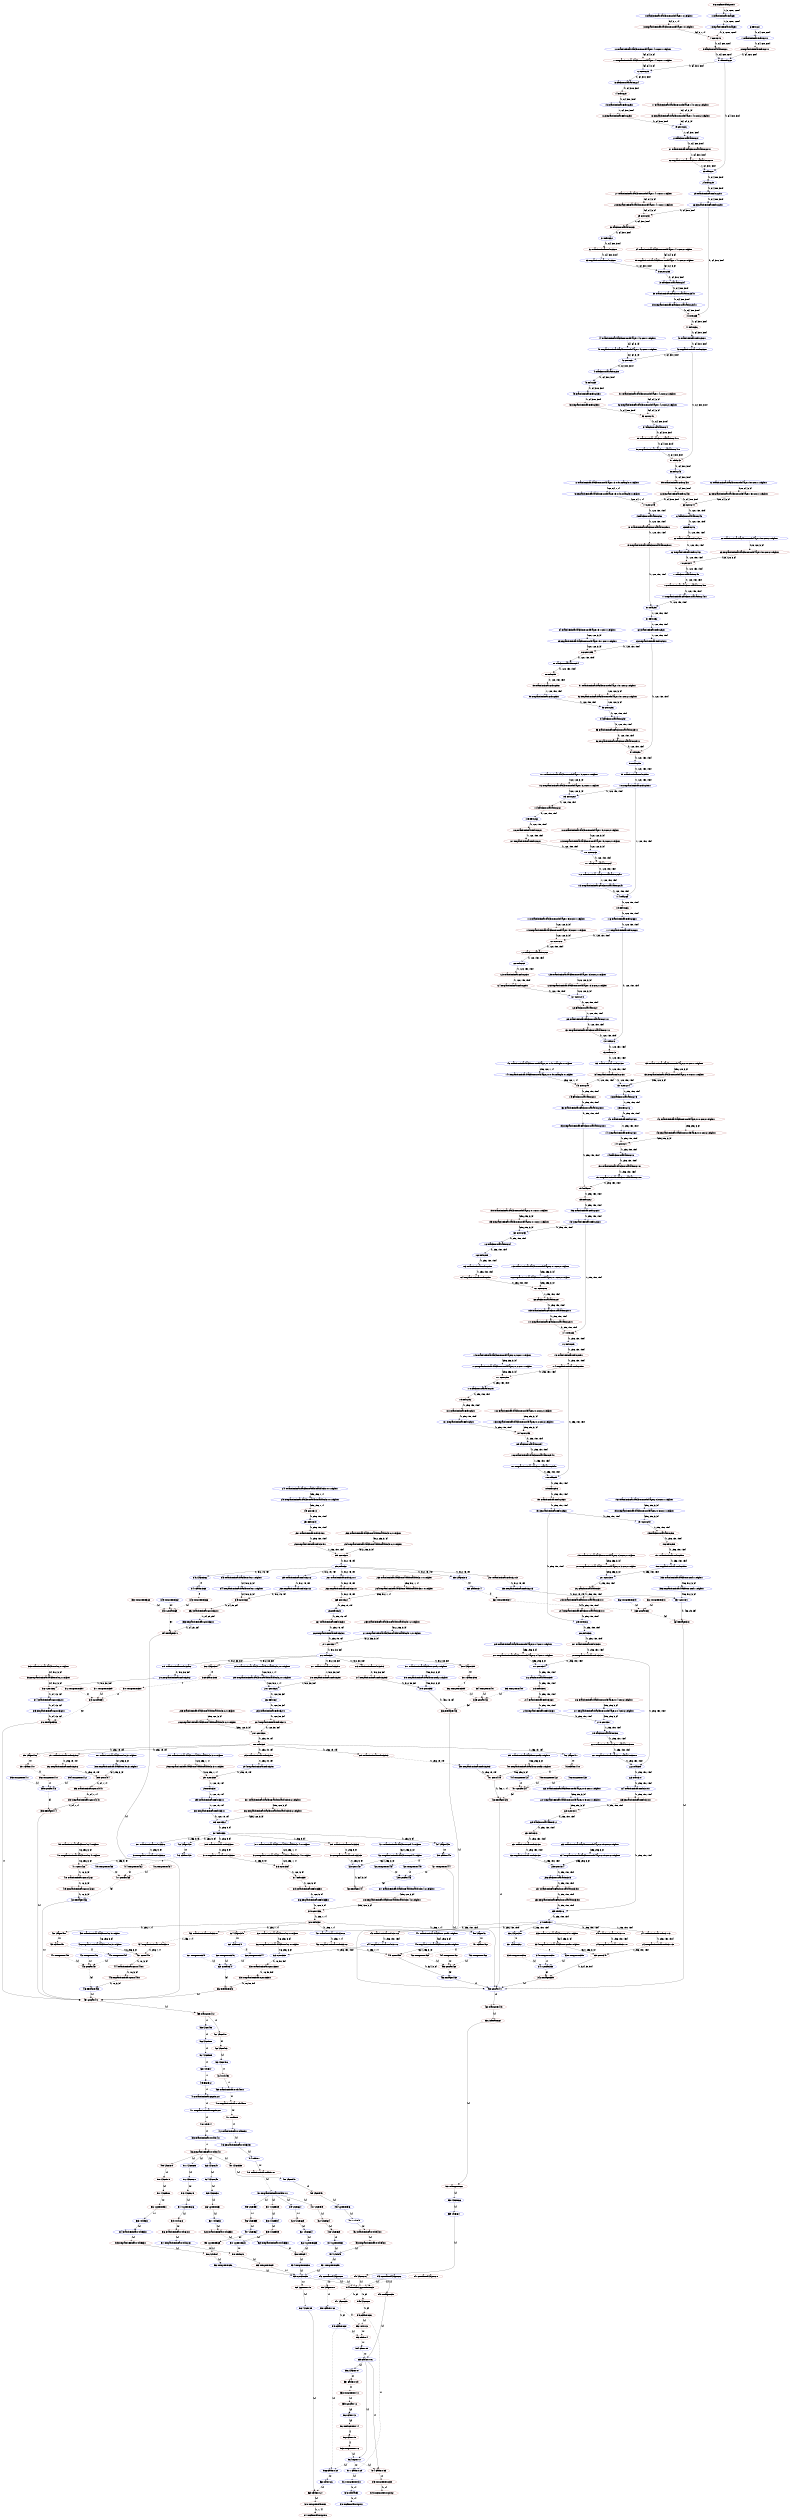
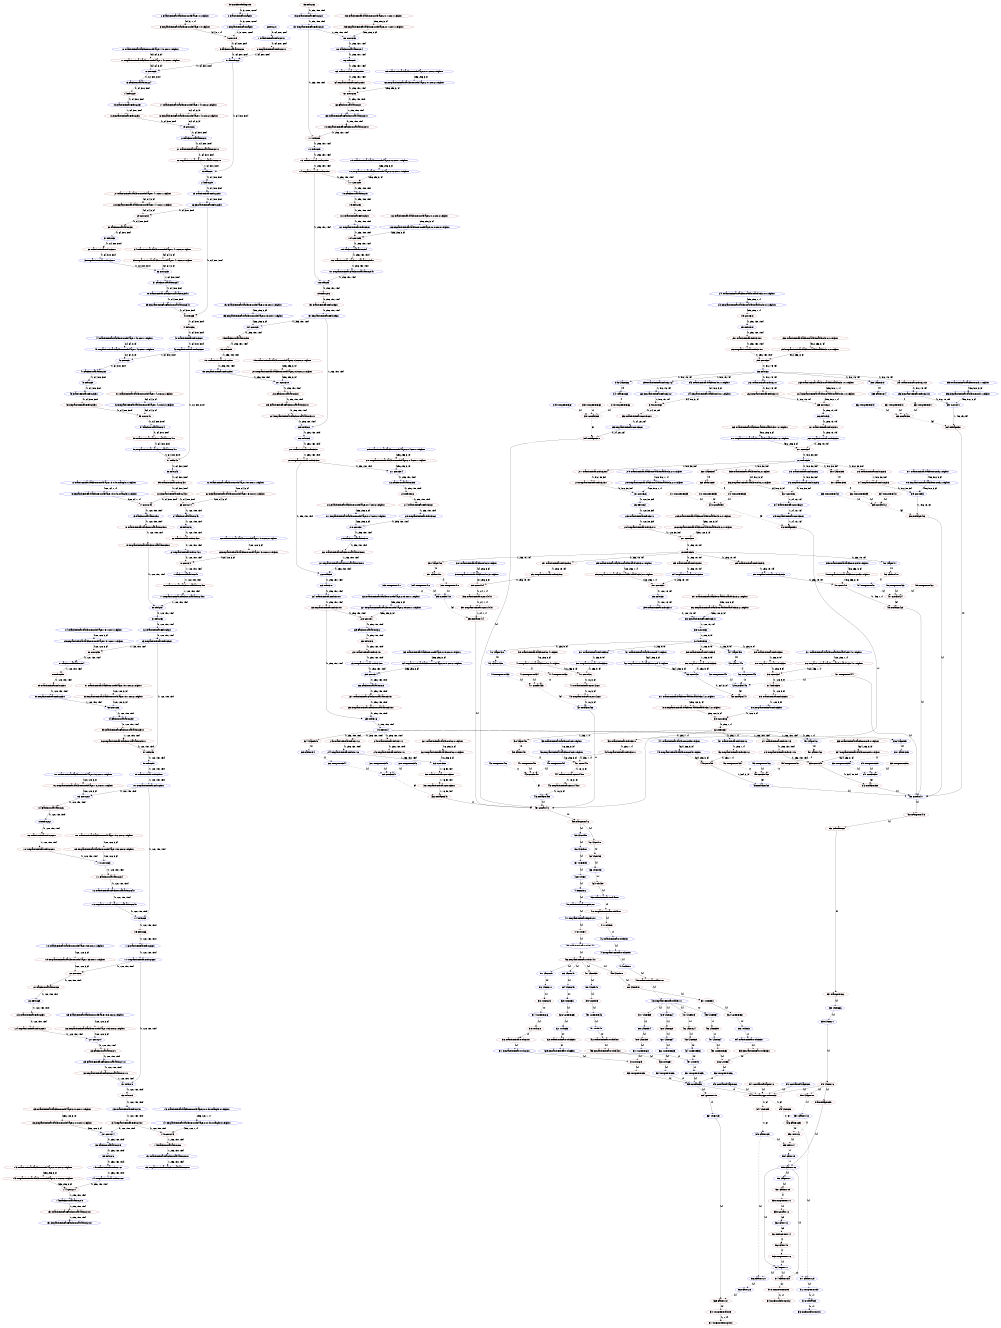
node "154 Add_281": removed
edge "302 DequantizeLinear_backbone.additional_blocks.3.2.weight_1" -> "303 Conv_332": now "302 DequantizeLinear_backbone.additional_blocks.3.2.weight_1" -> "300 DequantizeLinear_Relu_331_1"
